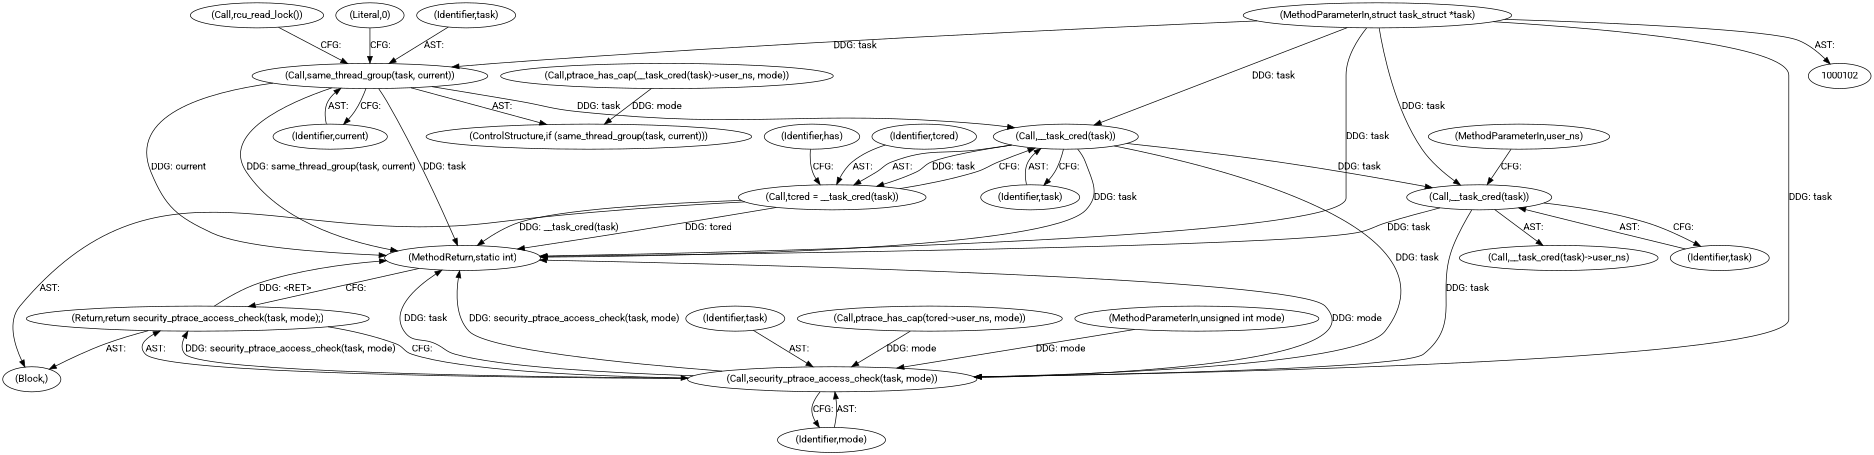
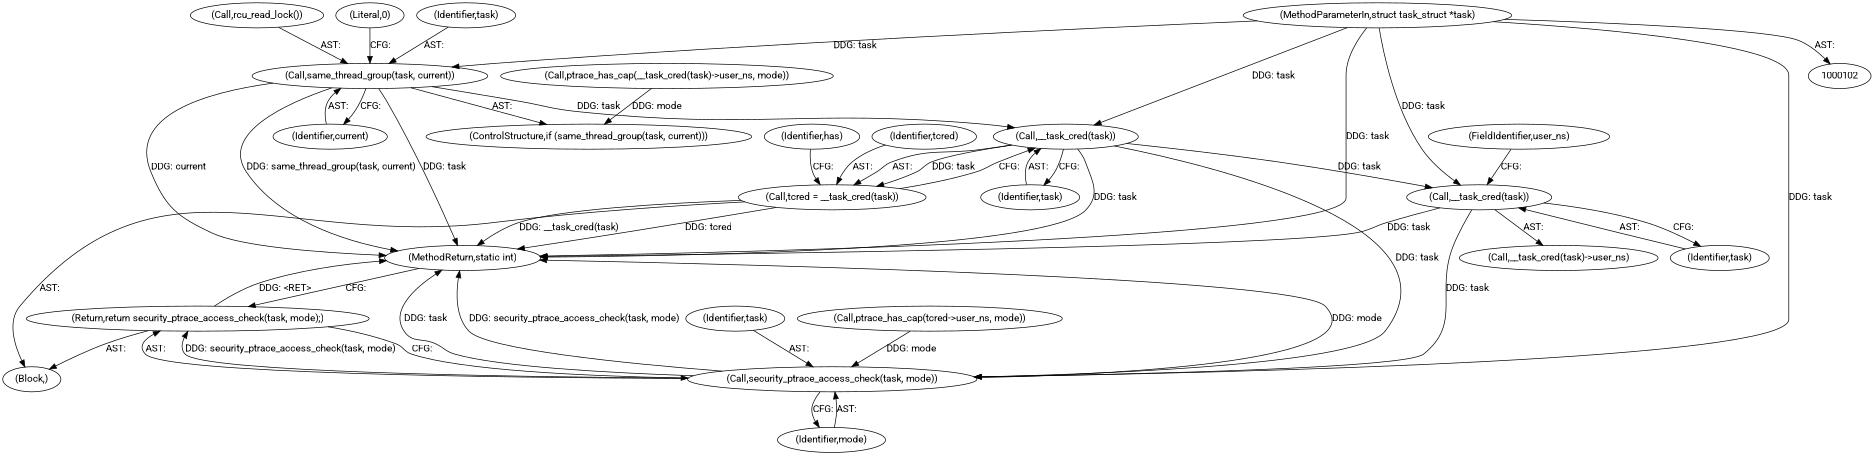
edge "(Call,rcu_read_lock())" -> "(Call,same_thread_group(task, current))": label "CFG: " -> "AST: "
node "(MethodParameterIn,user_ns)": label "(MethodParameterIn,user_ns)" -> "(FieldIdentifier,user_ns)"
node "(MethodParameterIn,unsigned int mode)": removed
